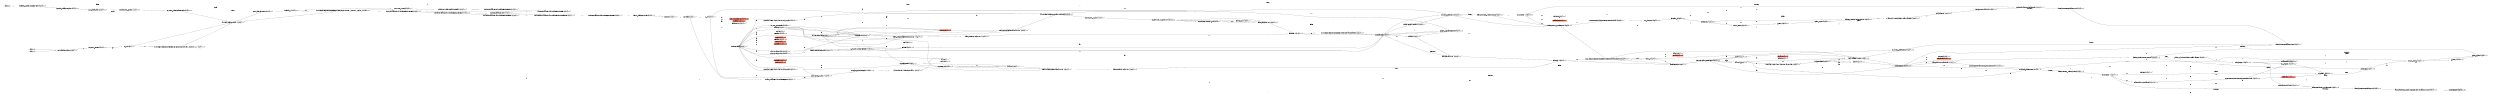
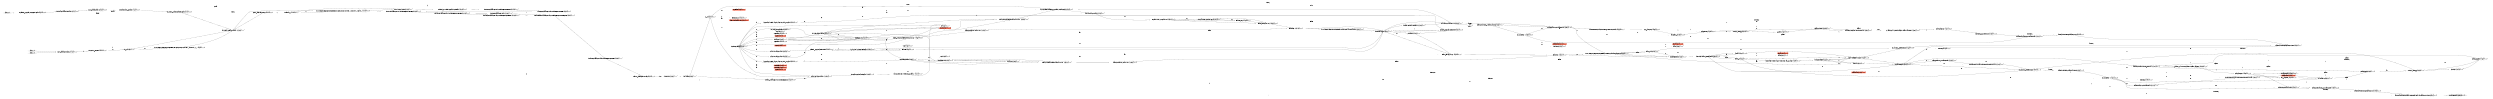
edge "return realMLTQuery.build()@@@74@@@['1', '1', '1']" -> "BooleanClause clause@@@73@@@['1', '0', '0']": reversed
